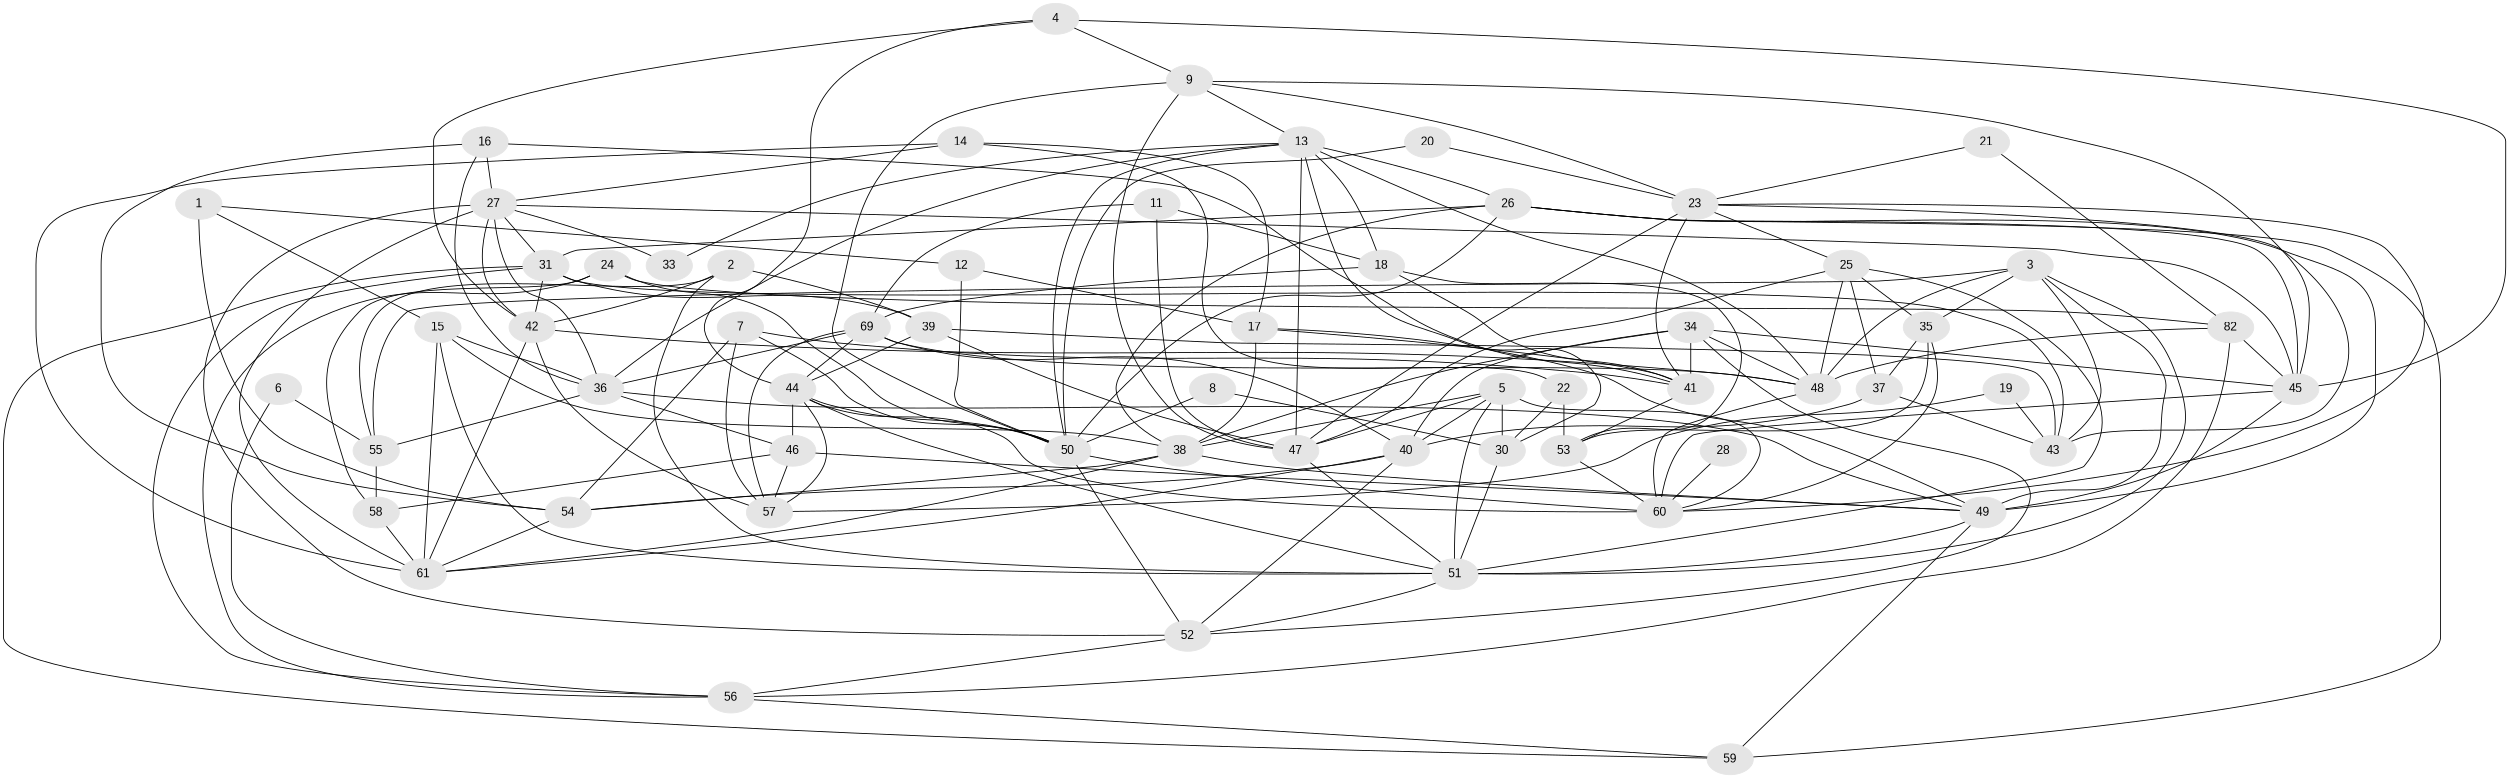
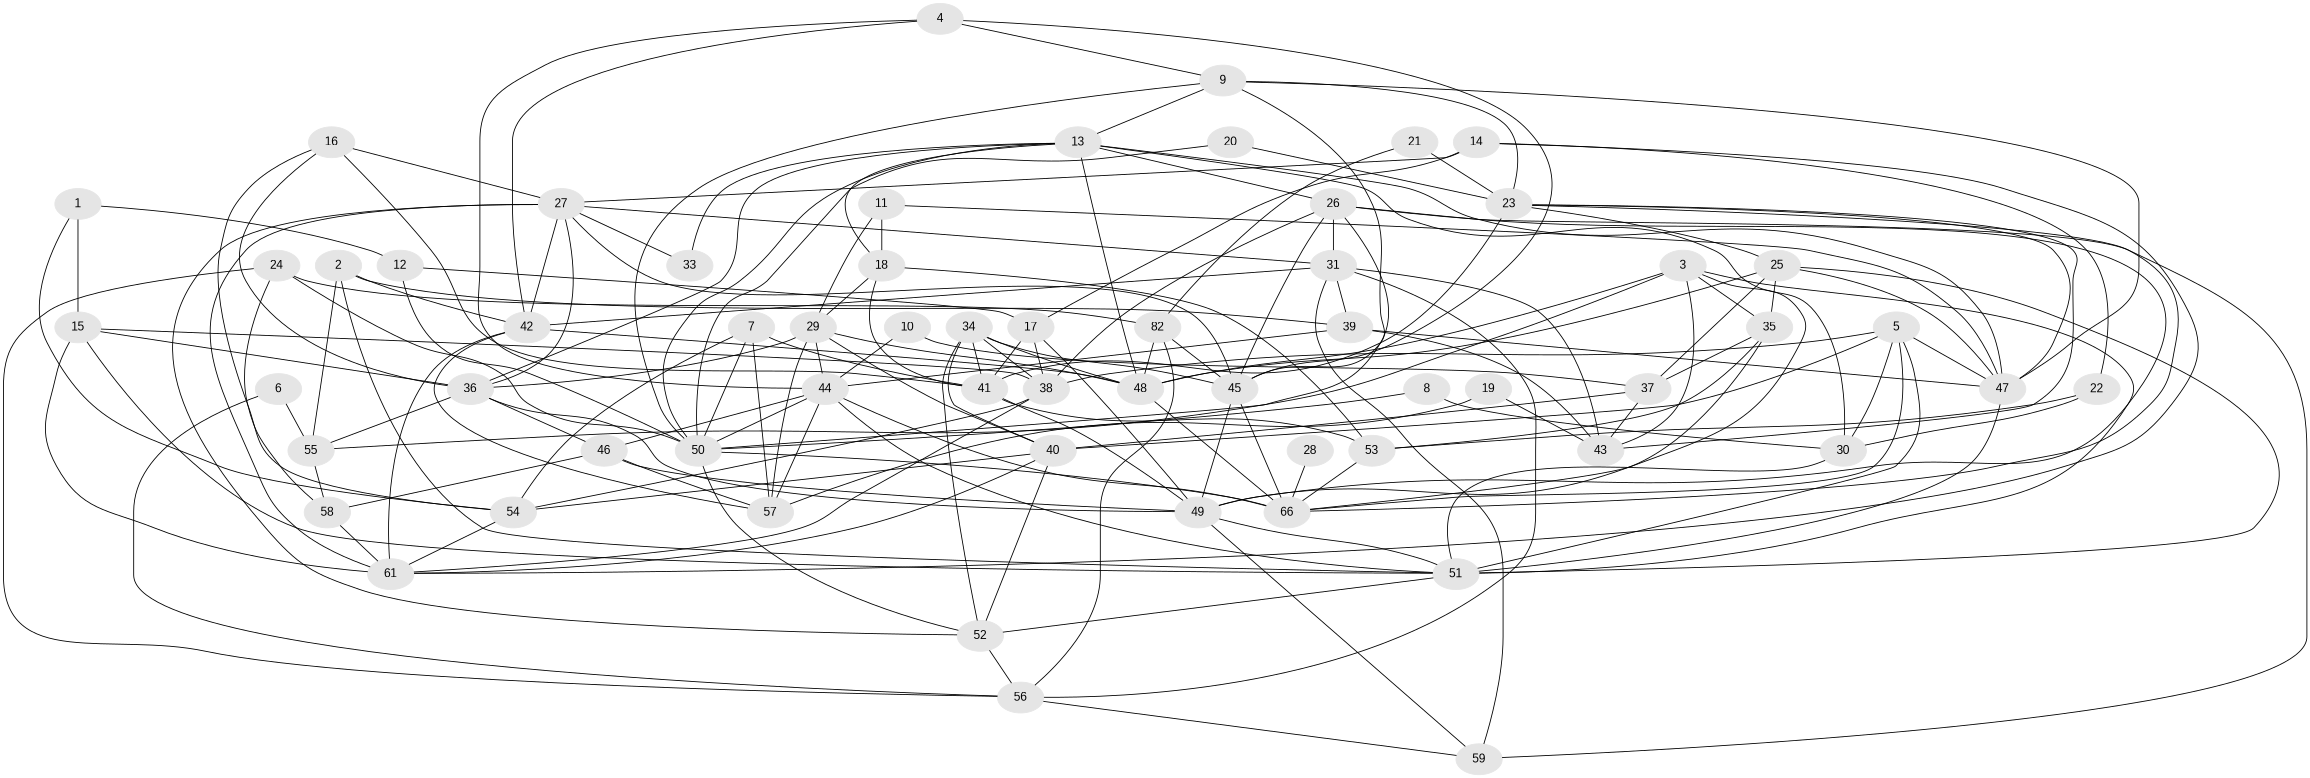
node "69": label "69" -> "29"
node "10": added
edge "38" -- "49": now "41" -- "49"
node "60": label "60" -> "66"
